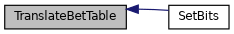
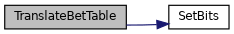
edge "SetBits" -> "TranslateBetTable": reversed
